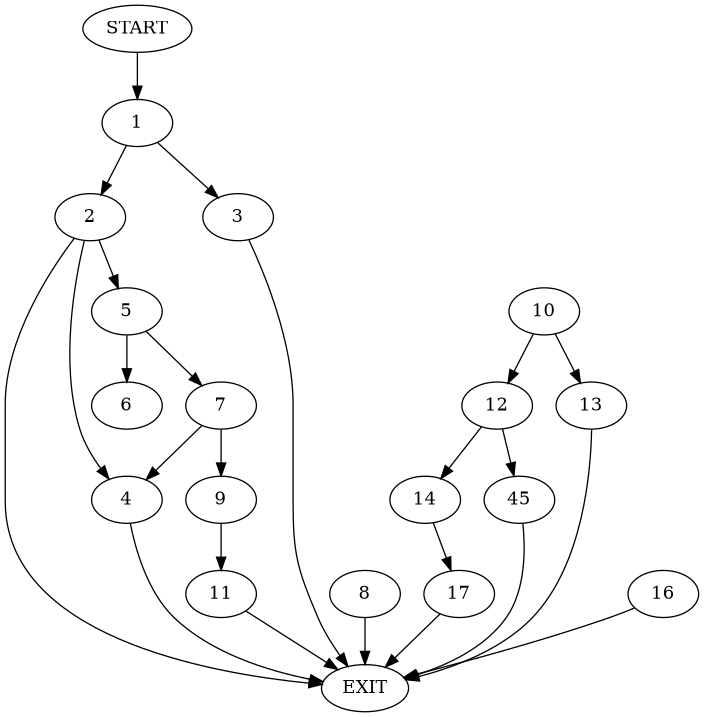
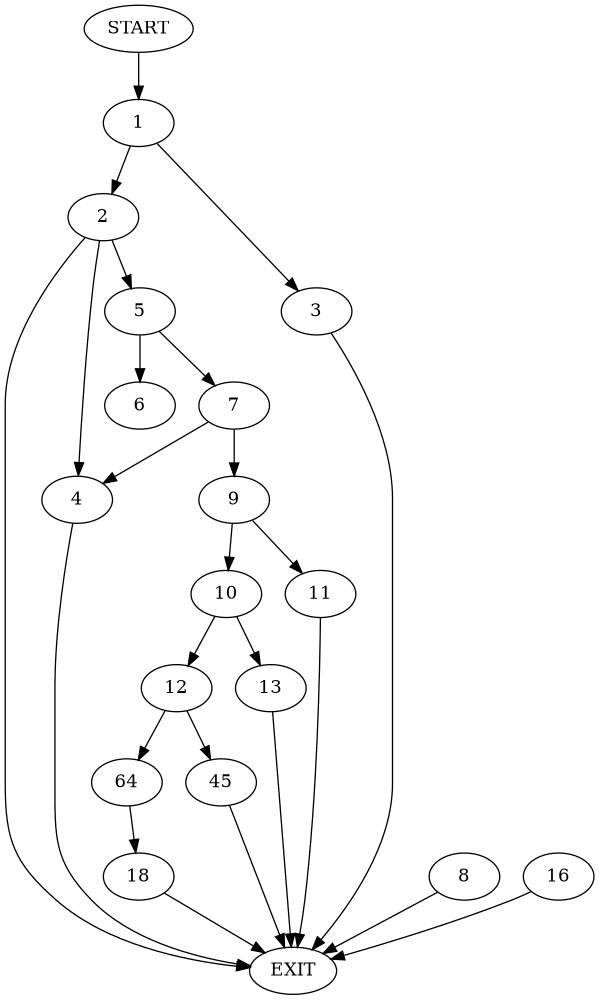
node "14": label "14" -> "64"
edge "9" -> "10": added
node "17": label "17" -> "18"
